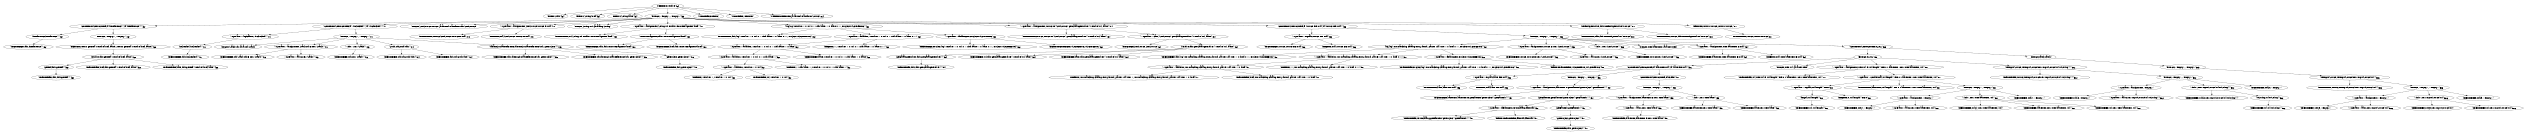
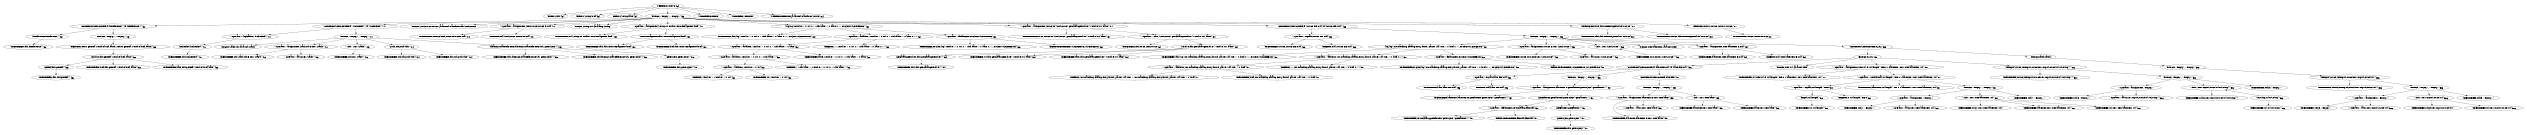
edge "(<init>,new SAXSource())" -> "(IDENTIFIER,source,new SAXSource())": reversed
edge "(<init>,new InputSource(url.toString()))" -> "(toString,url.toString())": reversed
edge "(<operator>.alloc,new URL(base))" -> "(IDENTIFIER,baseURL,baseURL = new URL(base))": now "(<operator>.assignment,baseURL = new URL(base))" -> "(IDENTIFIER,baseURL,baseURL = new URL(base))"
